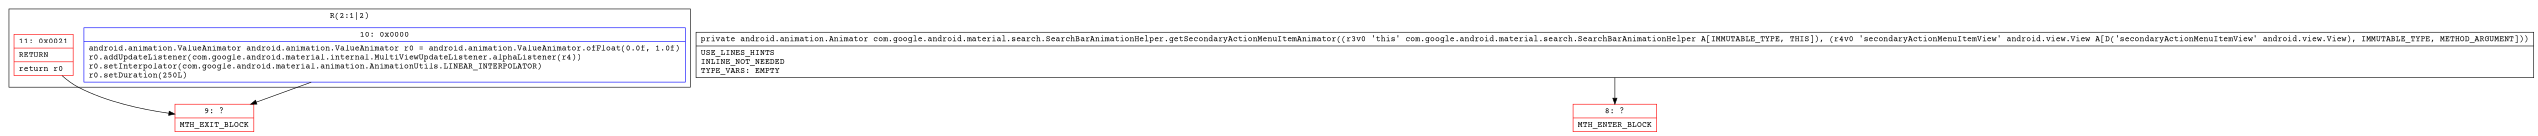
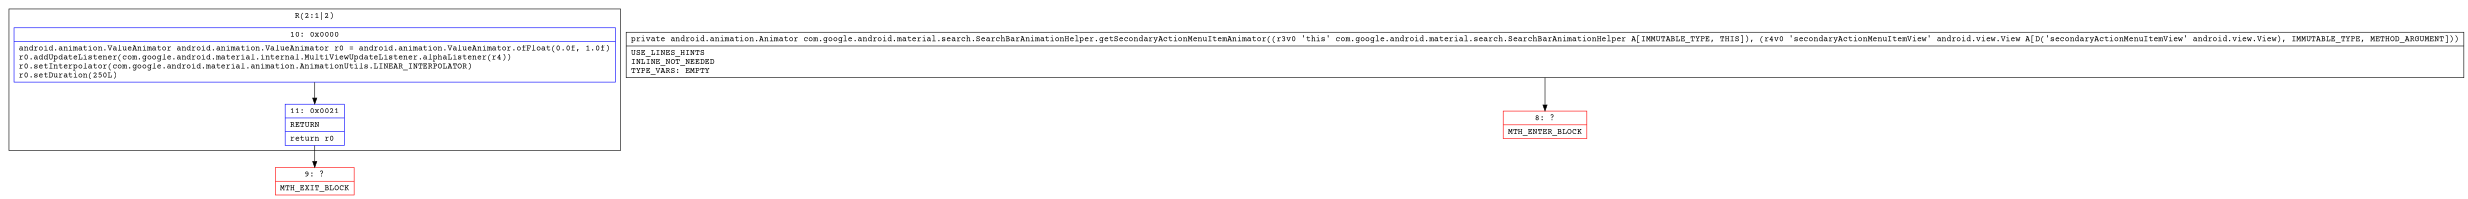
node "11: 0x0021": color red -> blue
edge "10: 0x0000" -> "9: ?": now "10: 0x0000" -> "11: 0x0021"
